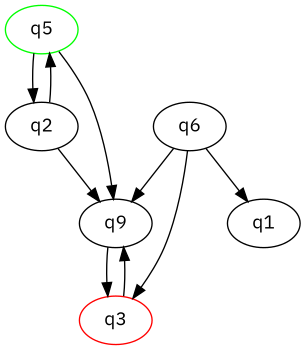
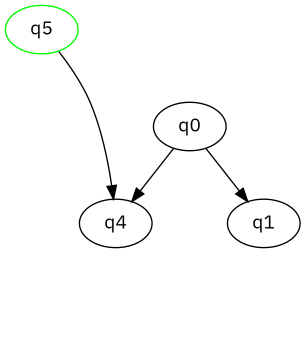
node "q2": removed
node "q6": label "q6" -> "q0"
node "q9": label "q9" -> "q4"
node "q3": removed
